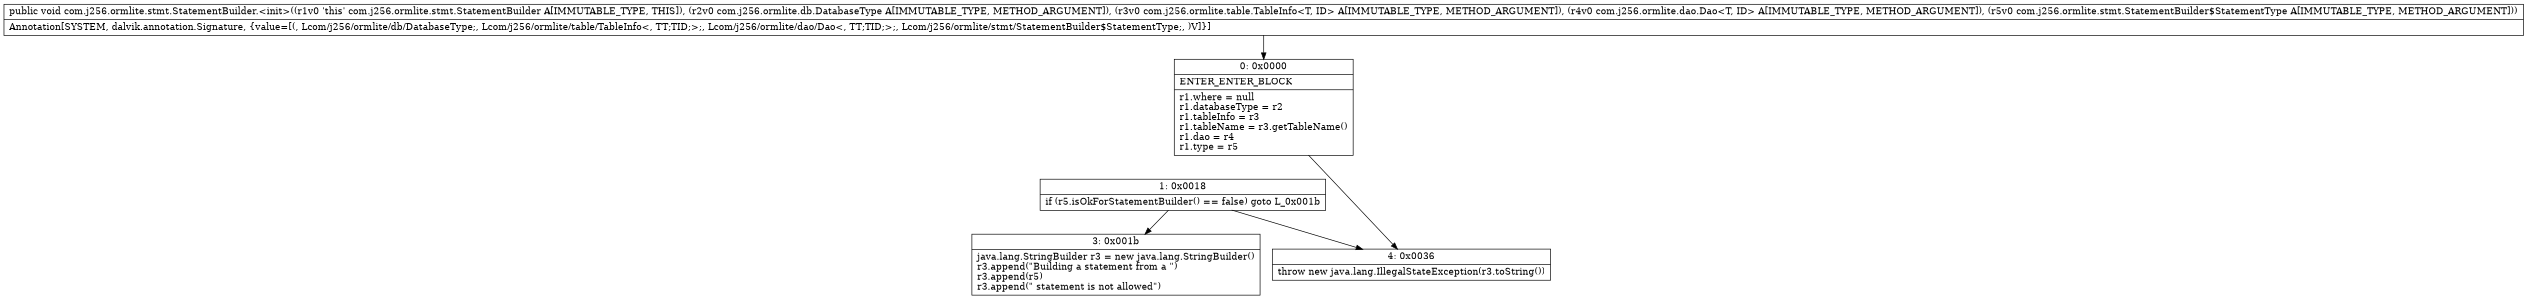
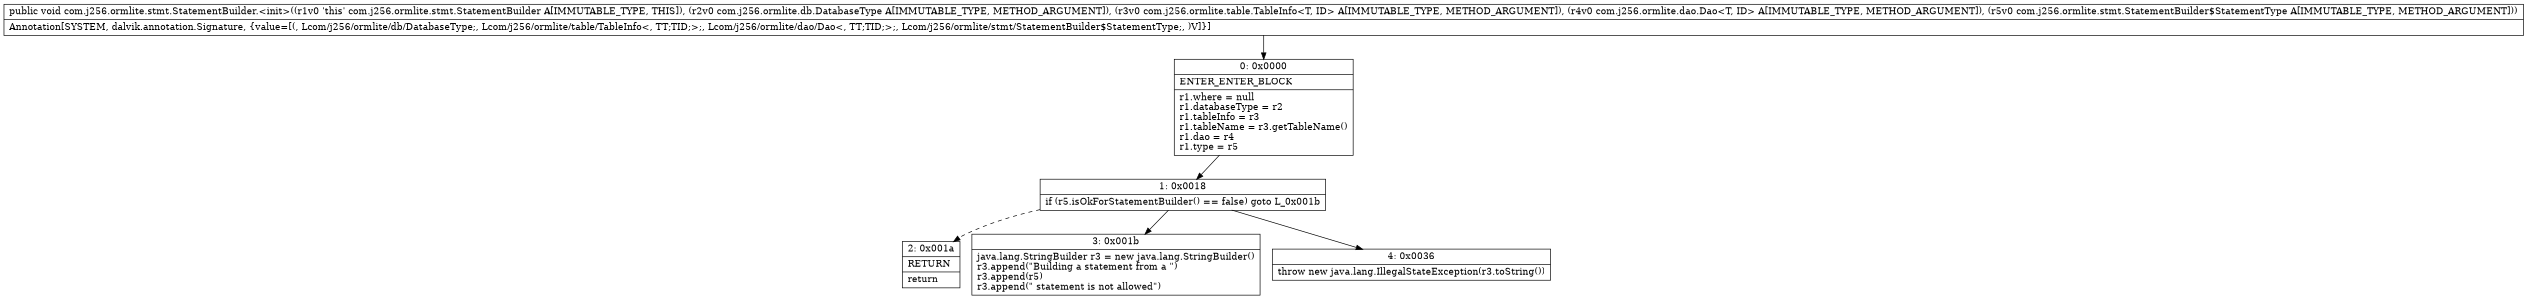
edge "0: 0x0000" -> "4: 0x0036": now "0: 0x0000" -> "1: 0x0018"
node "2: 0x001a": added
